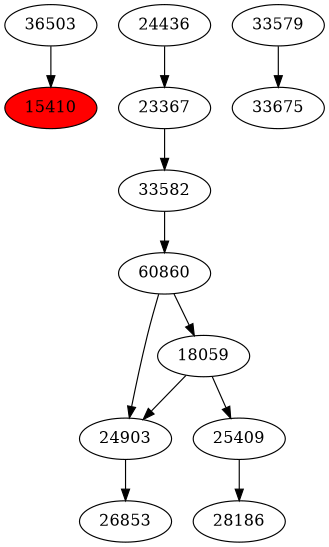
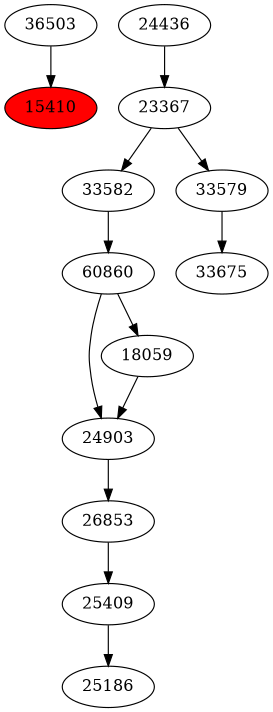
edge "23367" -> "33579": added
edge "18059" -> "25409": now "26853" -> "25409"
node "28186": label "28186" -> "25186"
